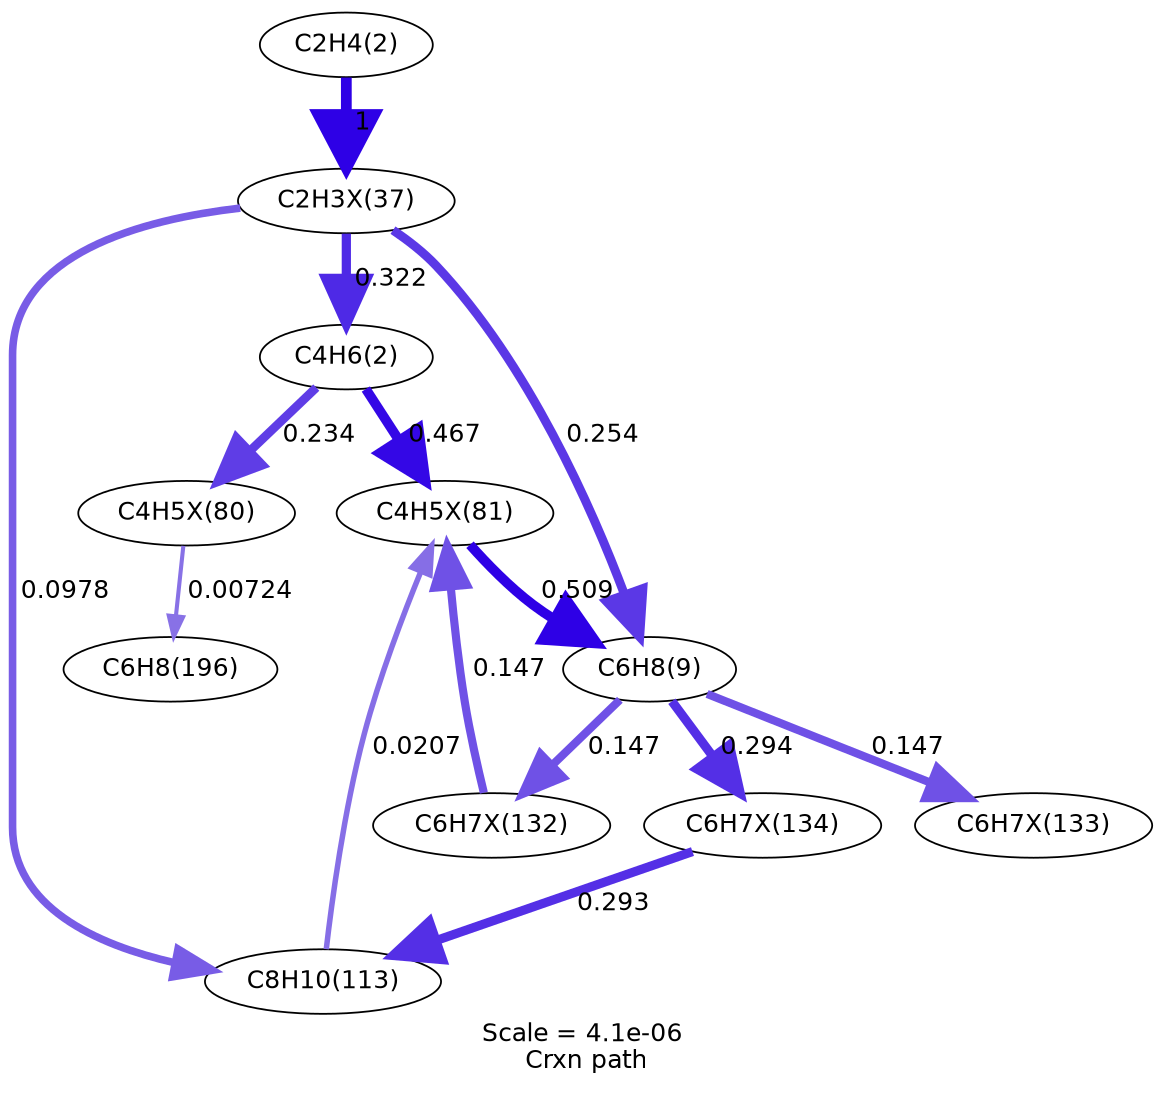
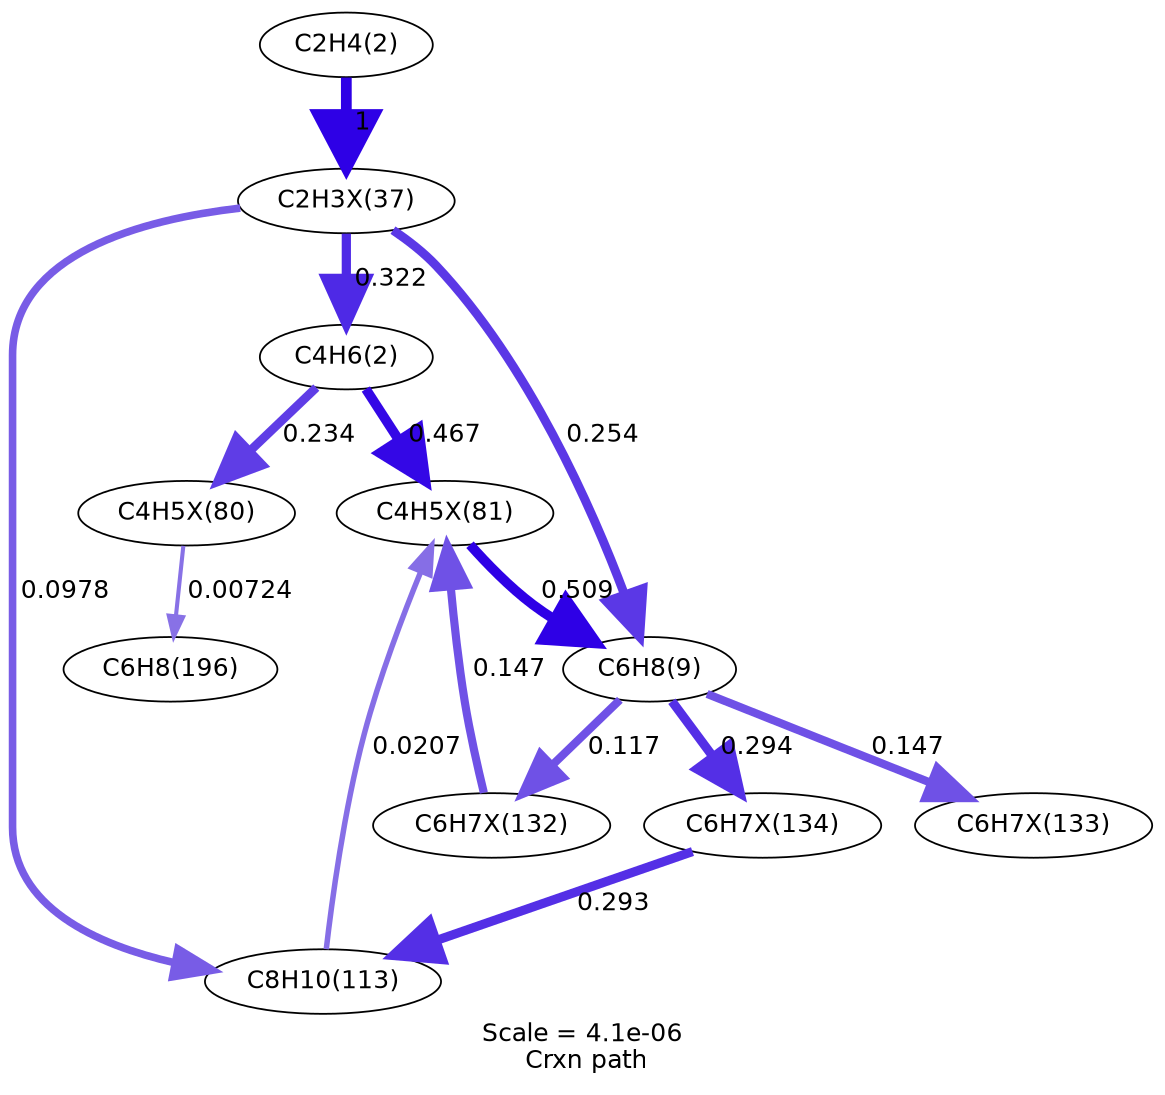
edge "C6H8(9)" -> "C6H7X(132)": label " 0.147" -> " 0.117"
